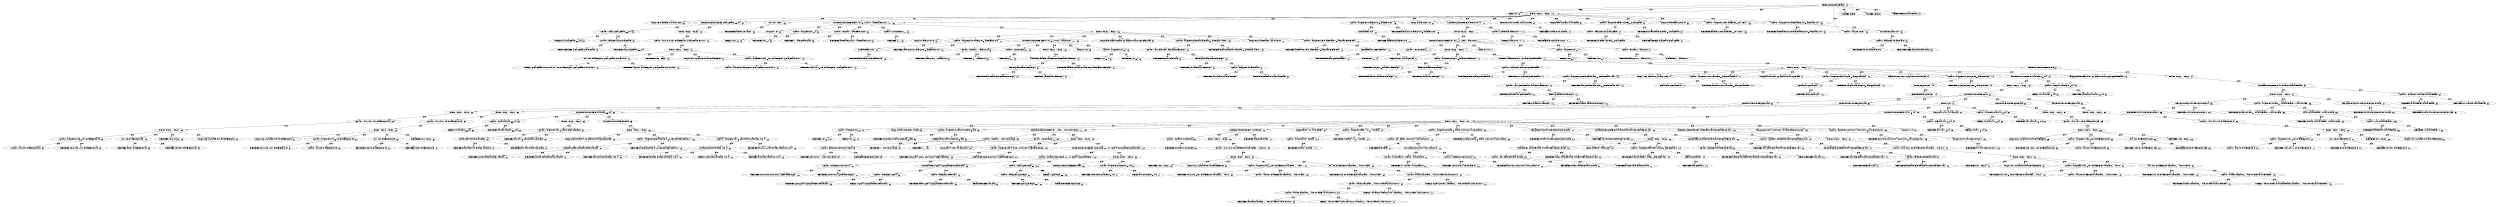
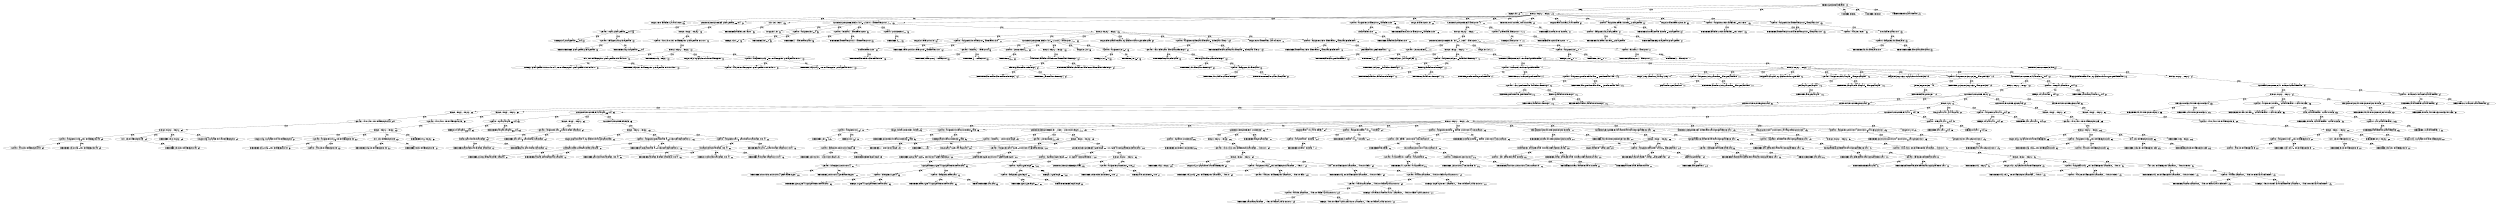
edge "(METHOD,getAssembledReader)" -> "(<operator>.alloc,new Vector())": now "(<operator>.assignment,Vector finalFilters = new Vector())" -> "(<operator>.alloc,new Vector())"
node "(IDENTIFIER,iae,new BuildException(iae))": removed
